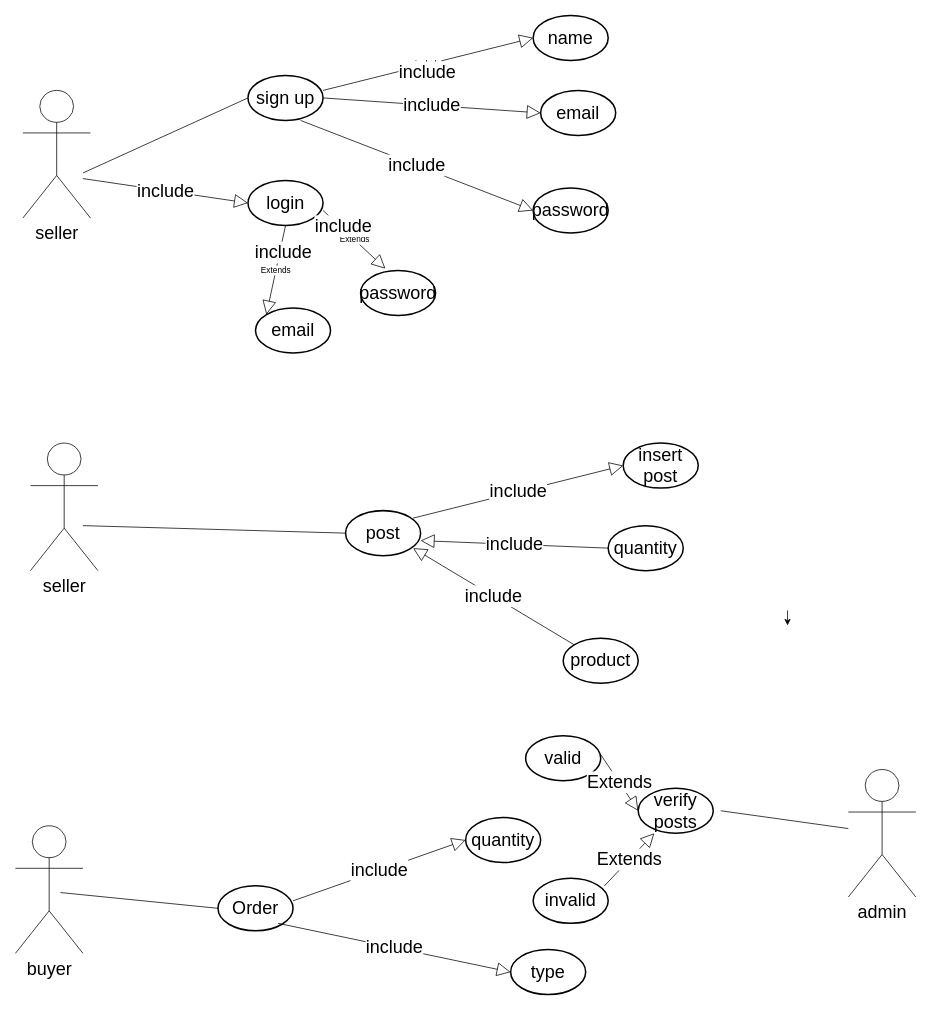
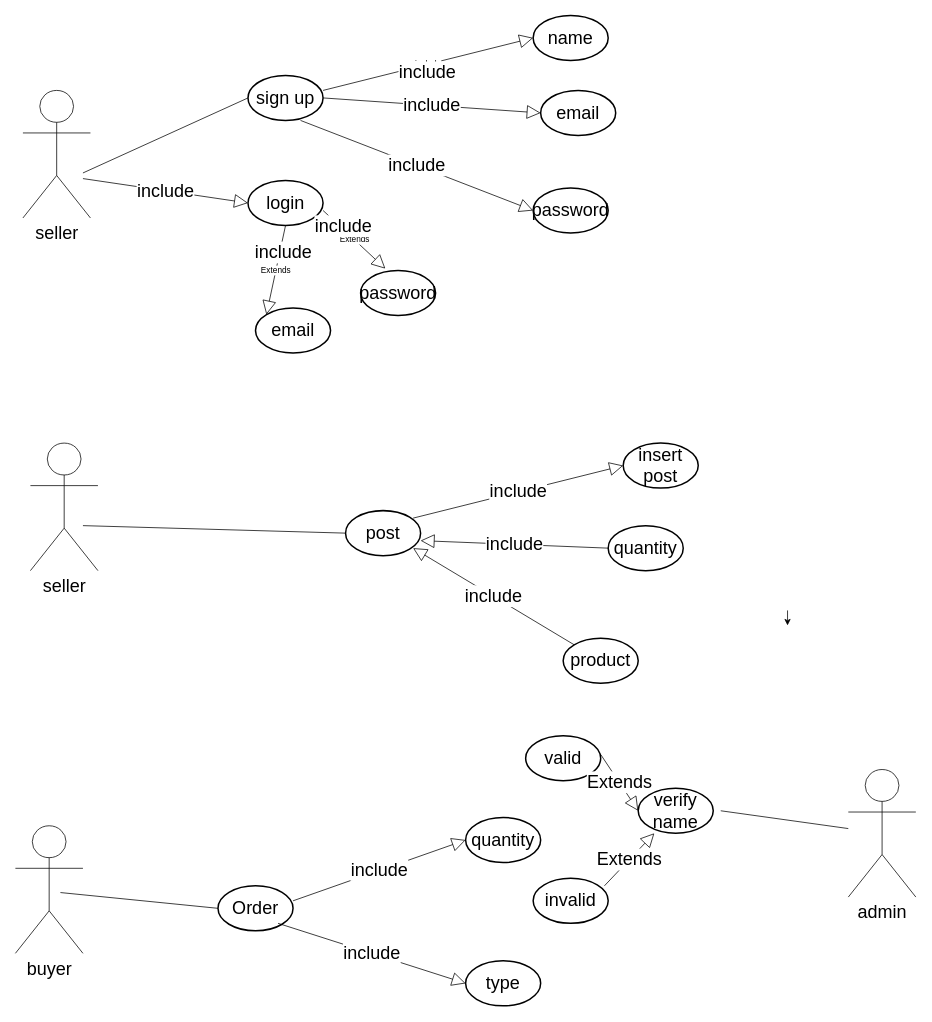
node "verify posts": label "verify posts" -> "verify name"
node "type": moved (548, 972) -> (503, 983)
